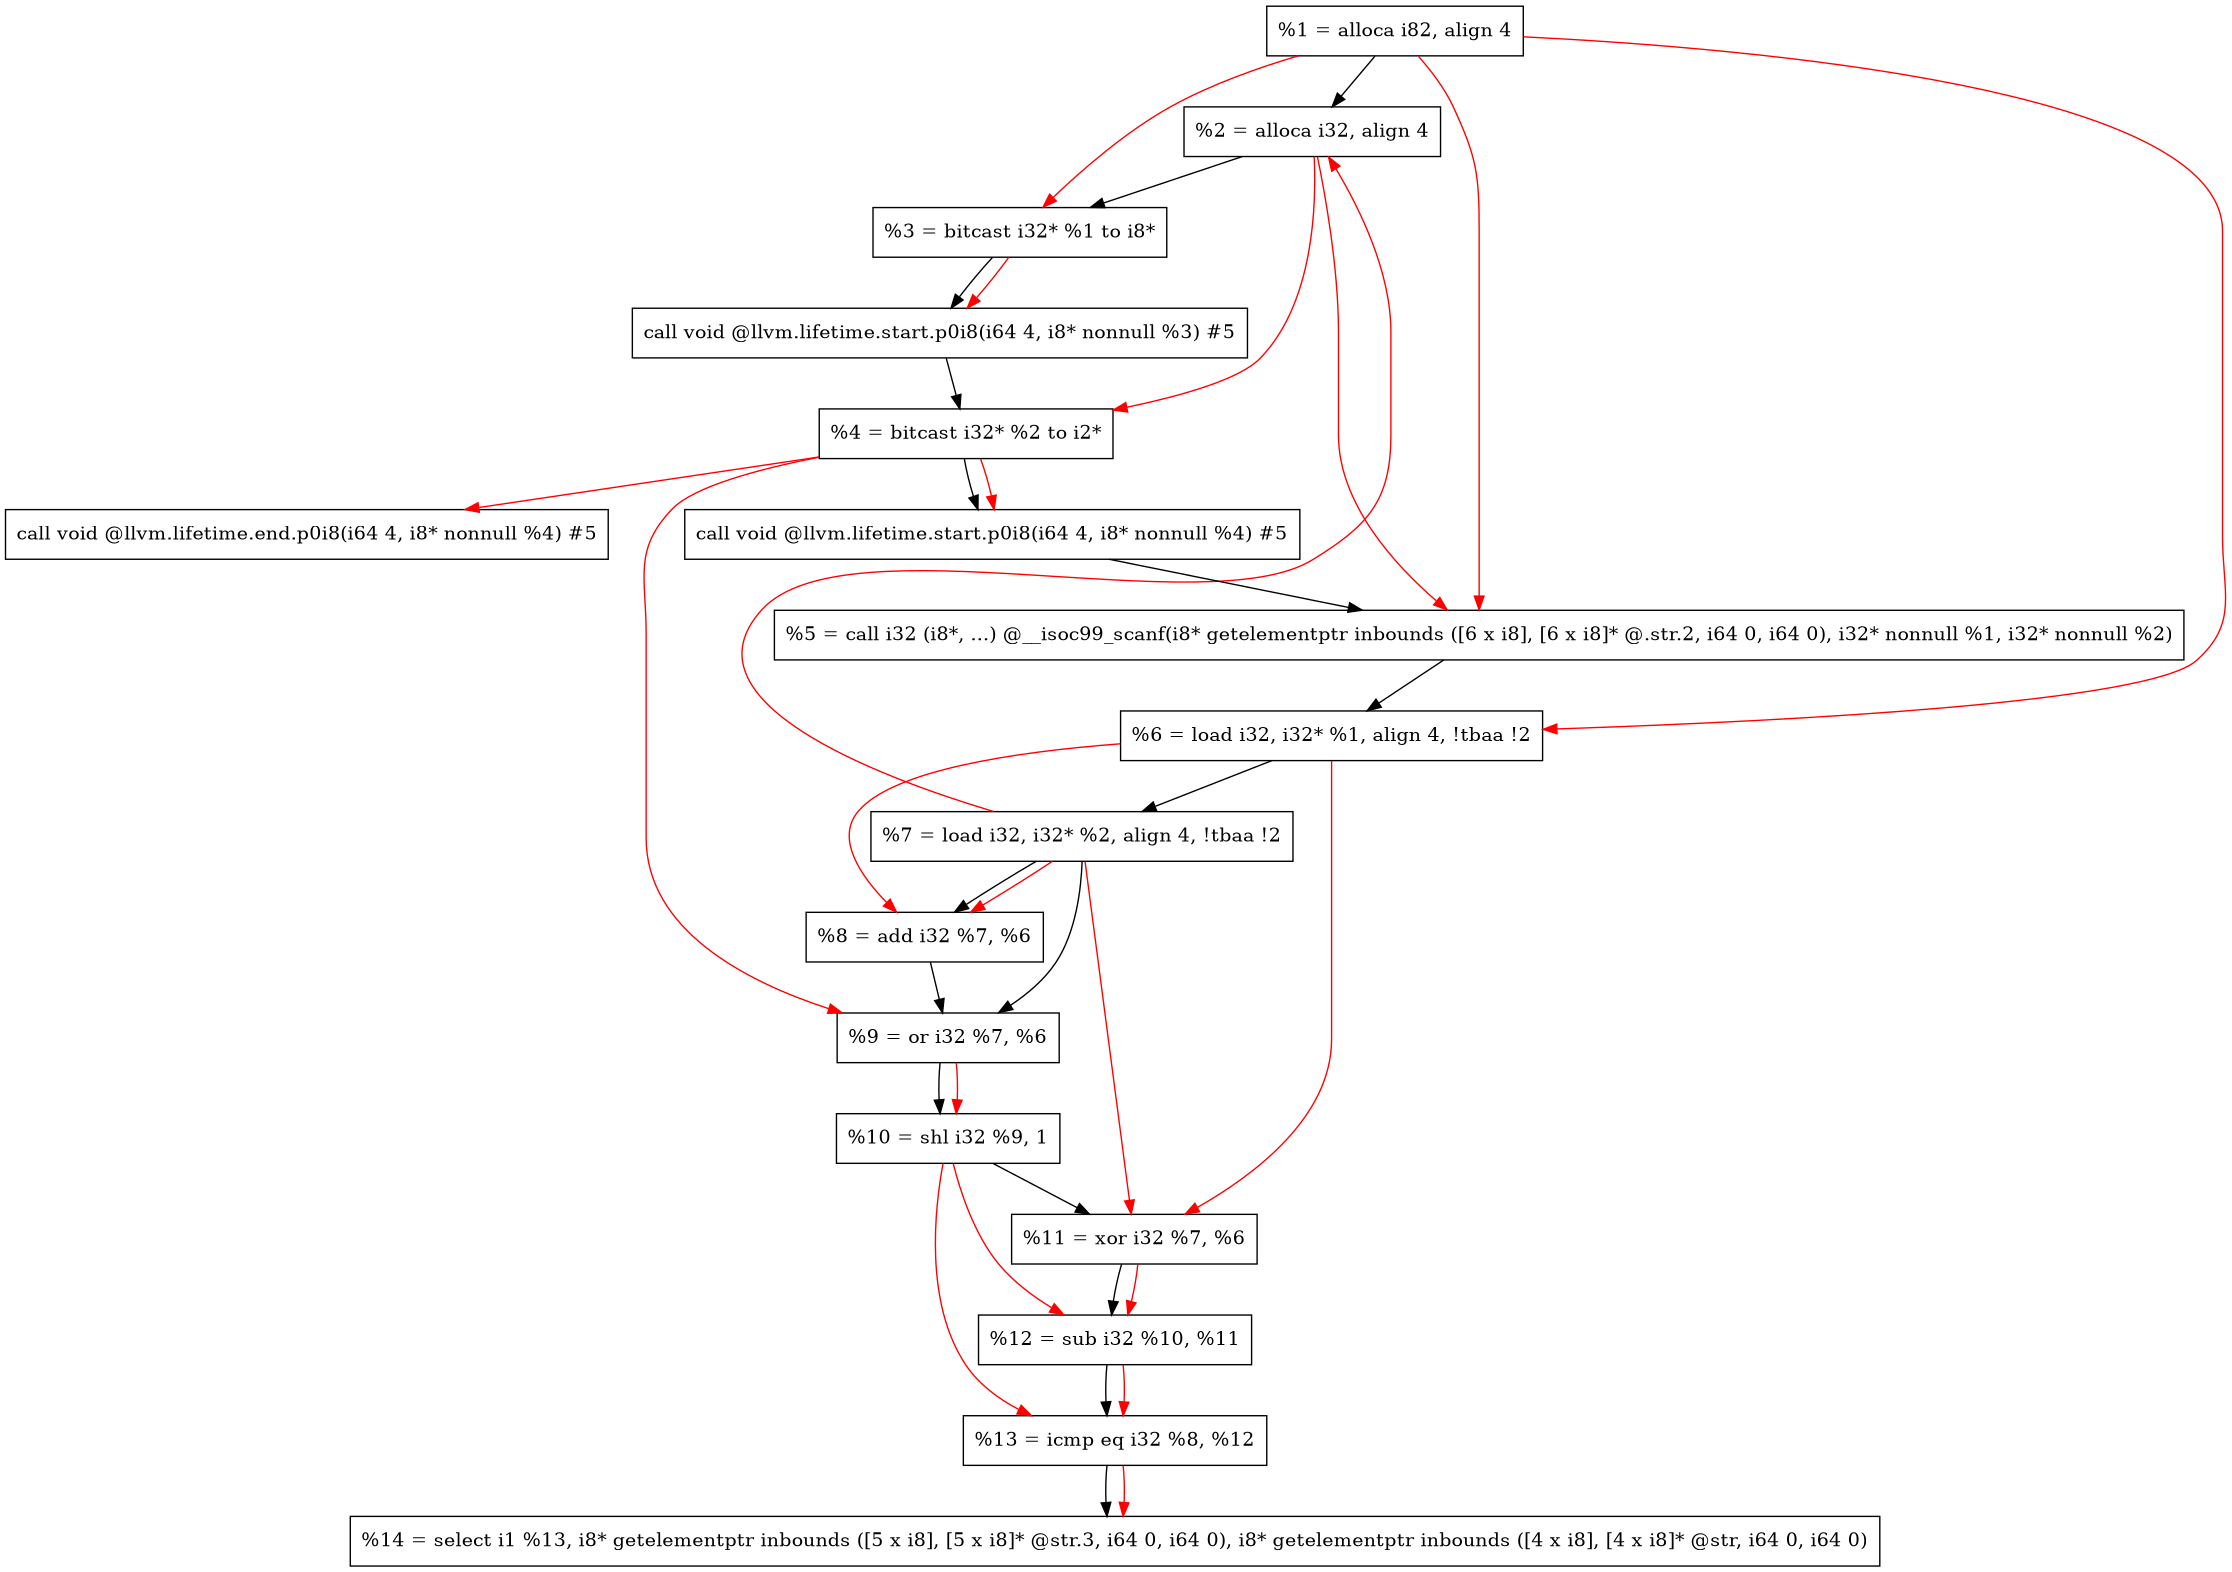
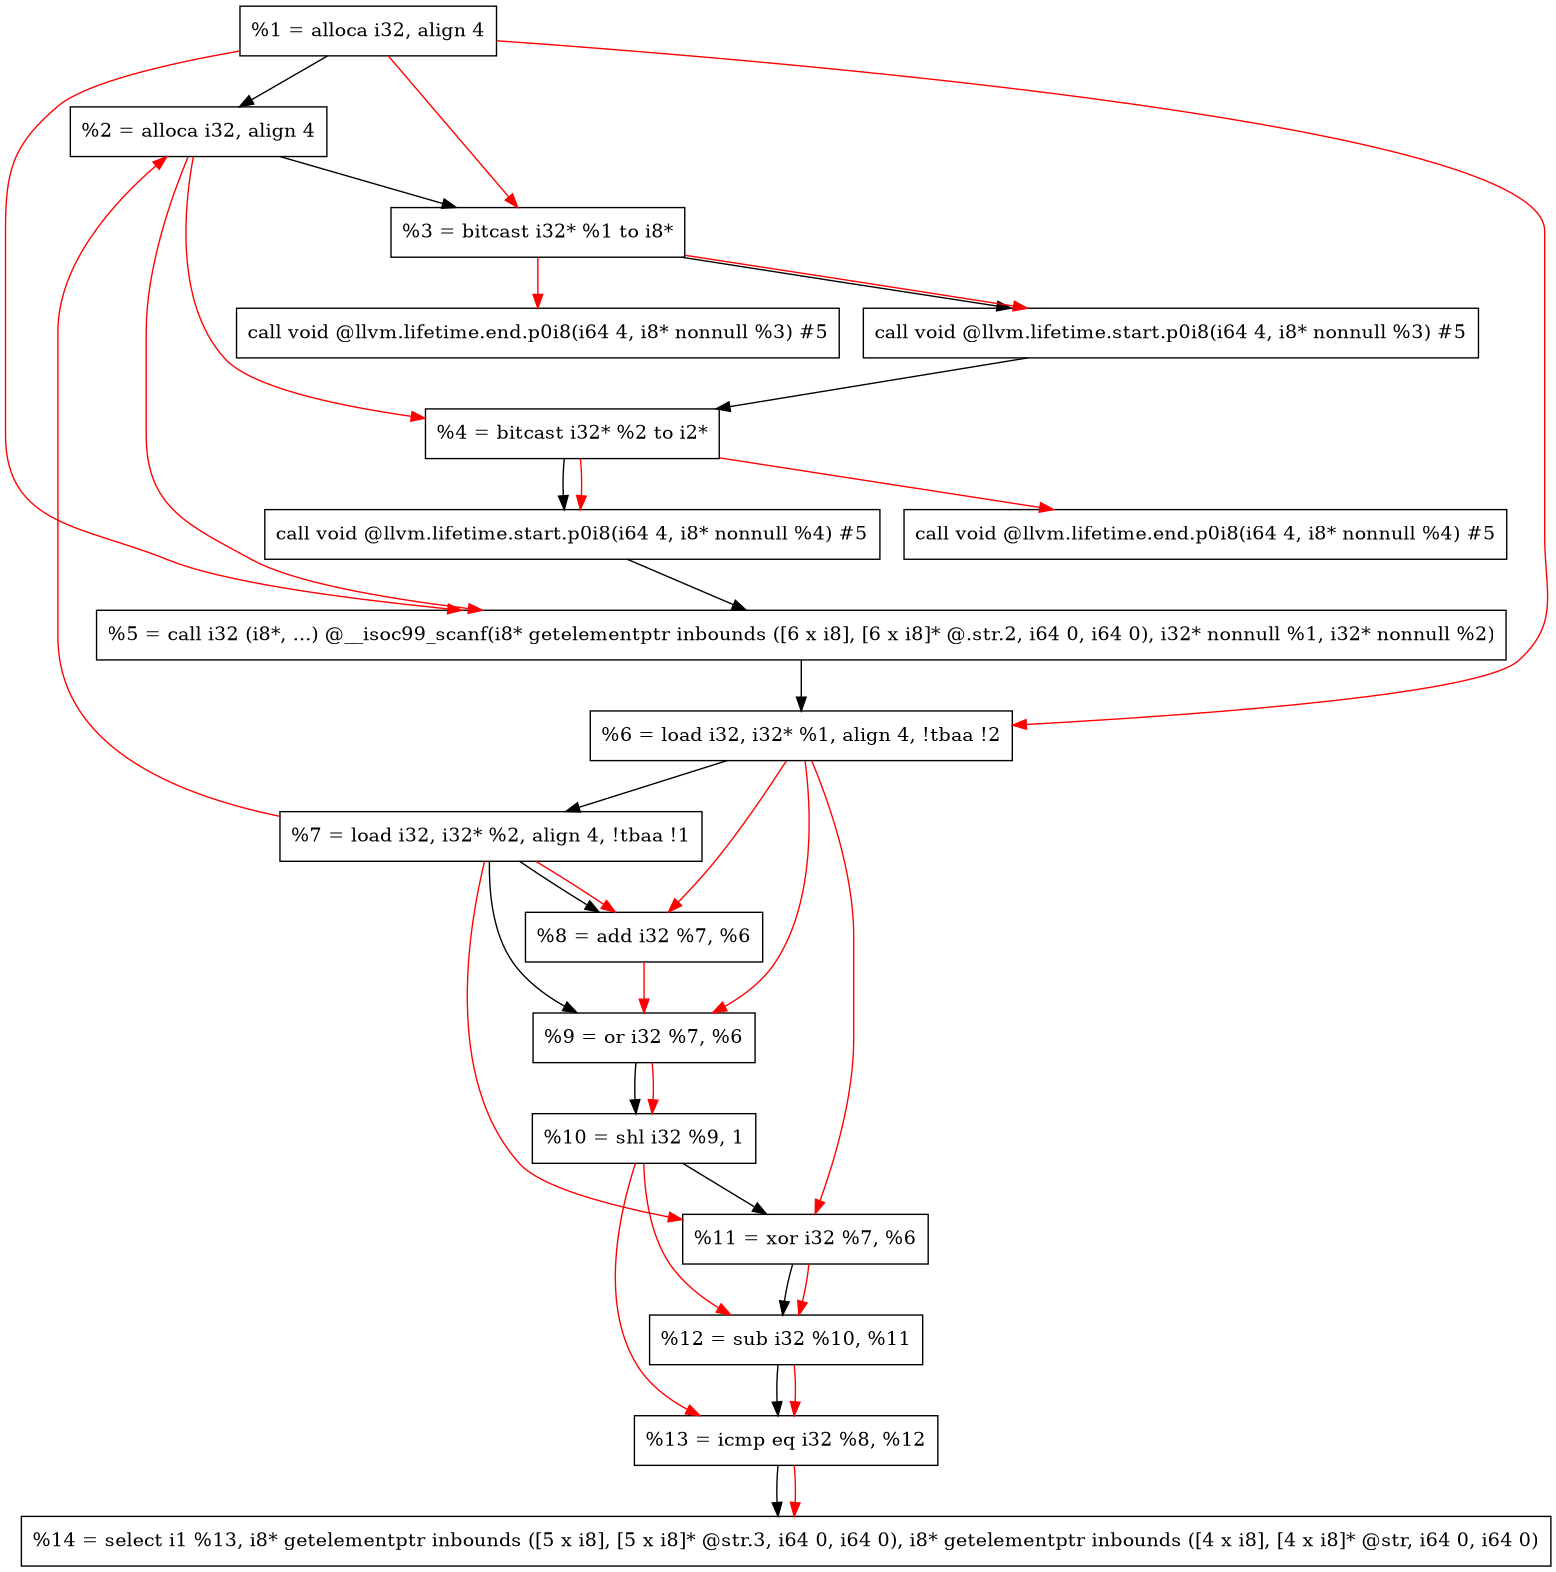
node "%1 = alloca i82, align 4": label "%1 = alloca i82, align 4" -> "%1 = alloca i32, align 4"
node "call void @llvm.lifetime.end.p0i8(i64 4, i8* nonnull %3) #5": added
edge "%4 = bitcast i32* %2 to i2*" -> "%9 = or i32 %7, %6": now "%6 = load i32, i32* %1, align 4, !tbaa !2" -> "%9 = or i32 %7, %6"
node "%7 = load i32, i32* %2, align 4, !tbaa !2": label "%7 = load i32, i32* %2, align 4, !tbaa !2" -> "%7 = load i32, i32* %2, align 4, !tbaa !1"
edge "%8 = add i32 %7, %6" -> "%9 = or i32 %7, %6": color black -> red
